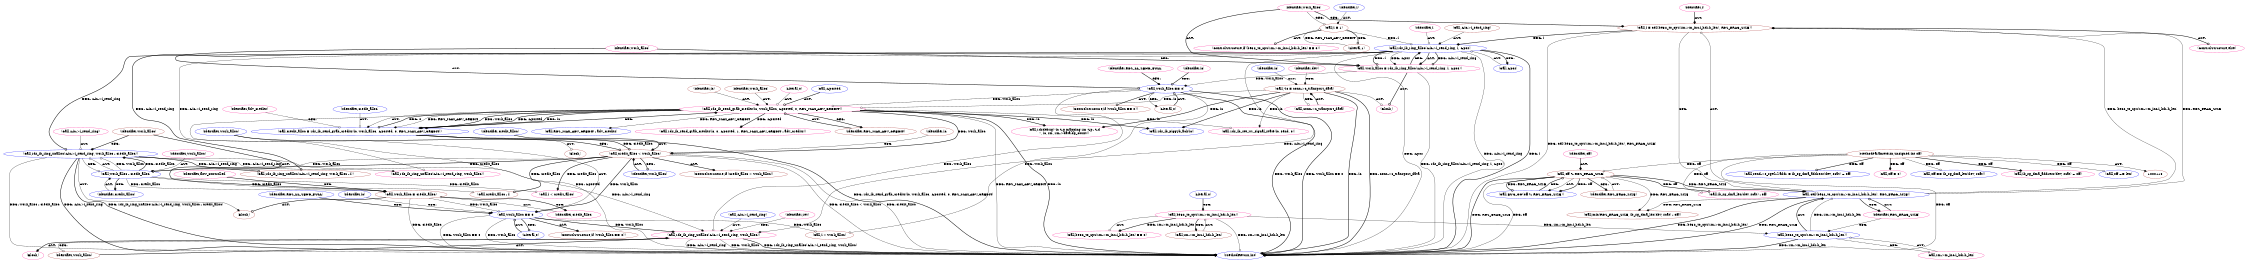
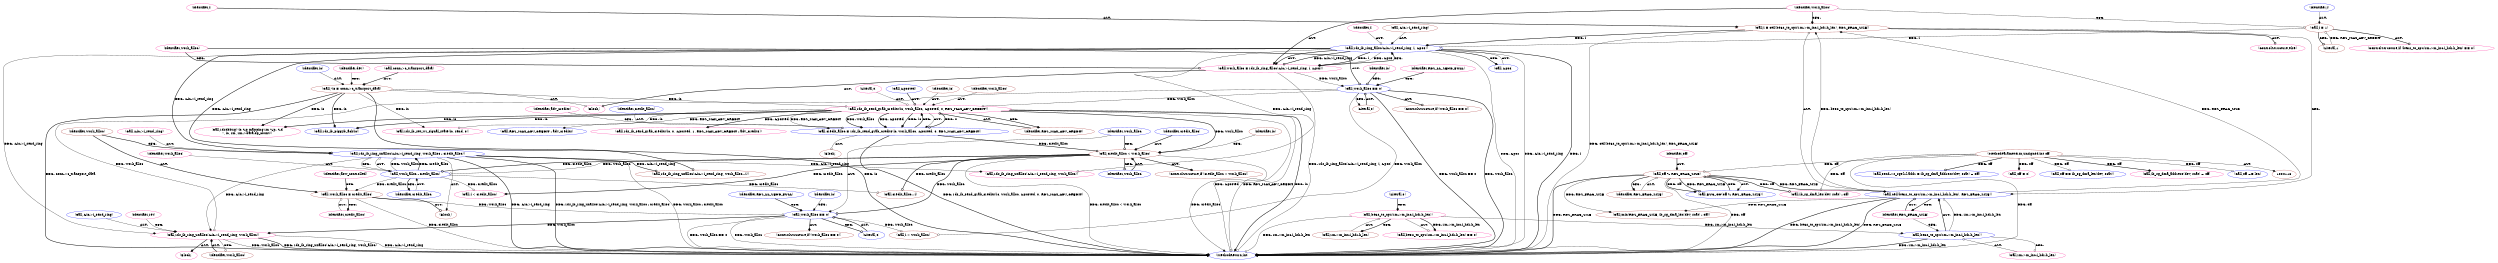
edge "(Call,*ic = conn->c_transport_data)" -> "(Call,conn->c_transport_data)": removed, label "CFG:"
